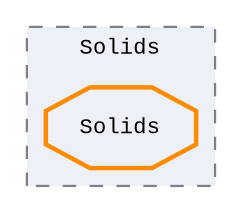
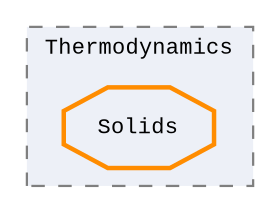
cluster "Solids": label "Solids" -> "Thermodynamics"
